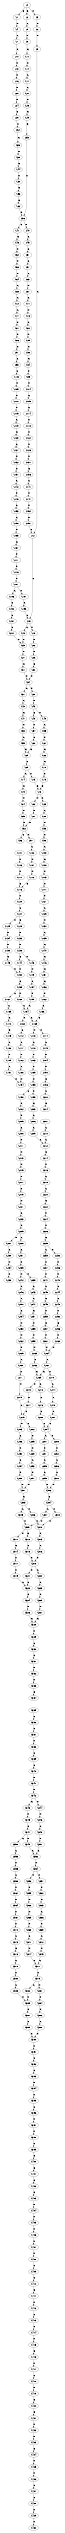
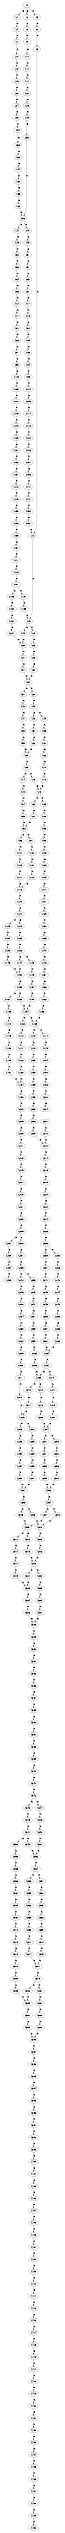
edge "S96" -> "S101": added, label "C"
edge "S195" -> "S198": now "S194" -> "S198"
edge "S334" -> "S335": added, label "A"
